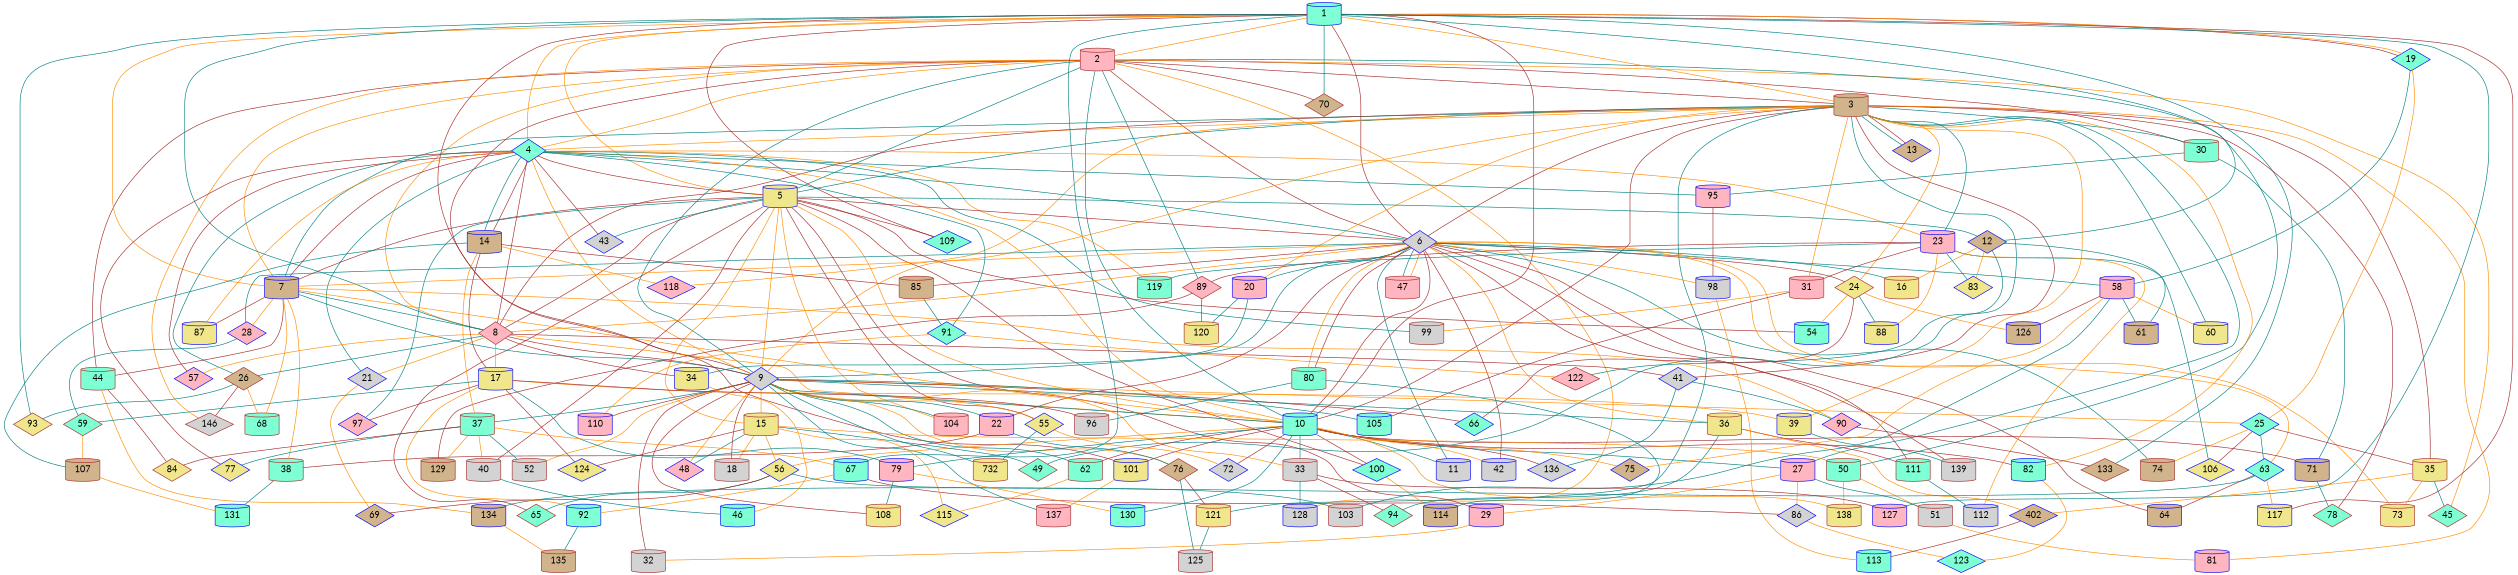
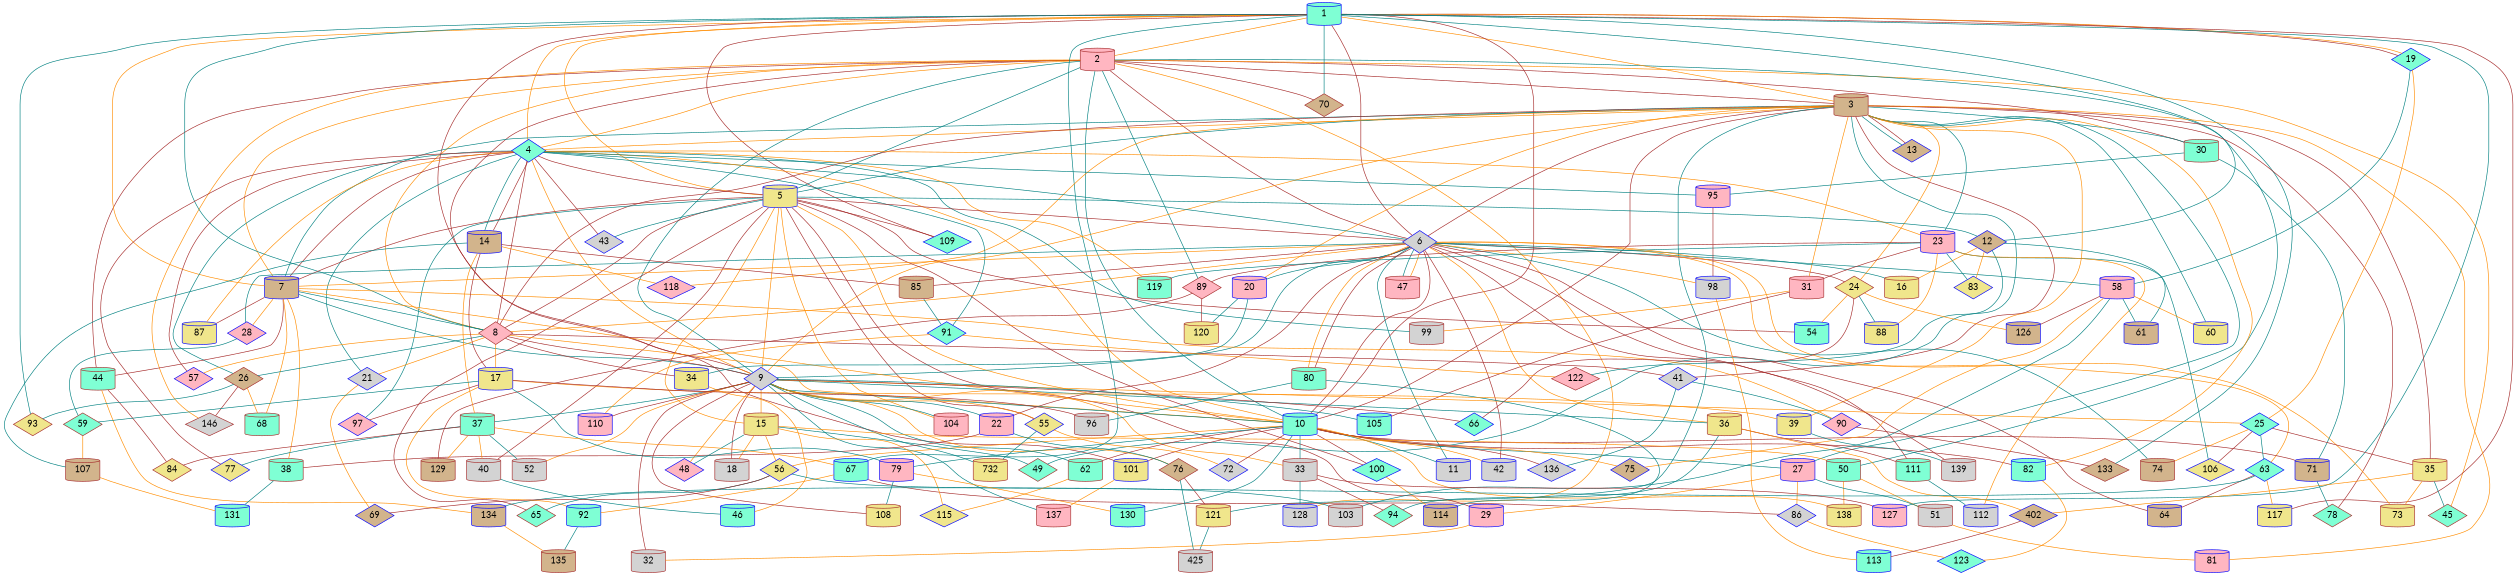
node "124": removed
node "125": label "125" -> "425"
